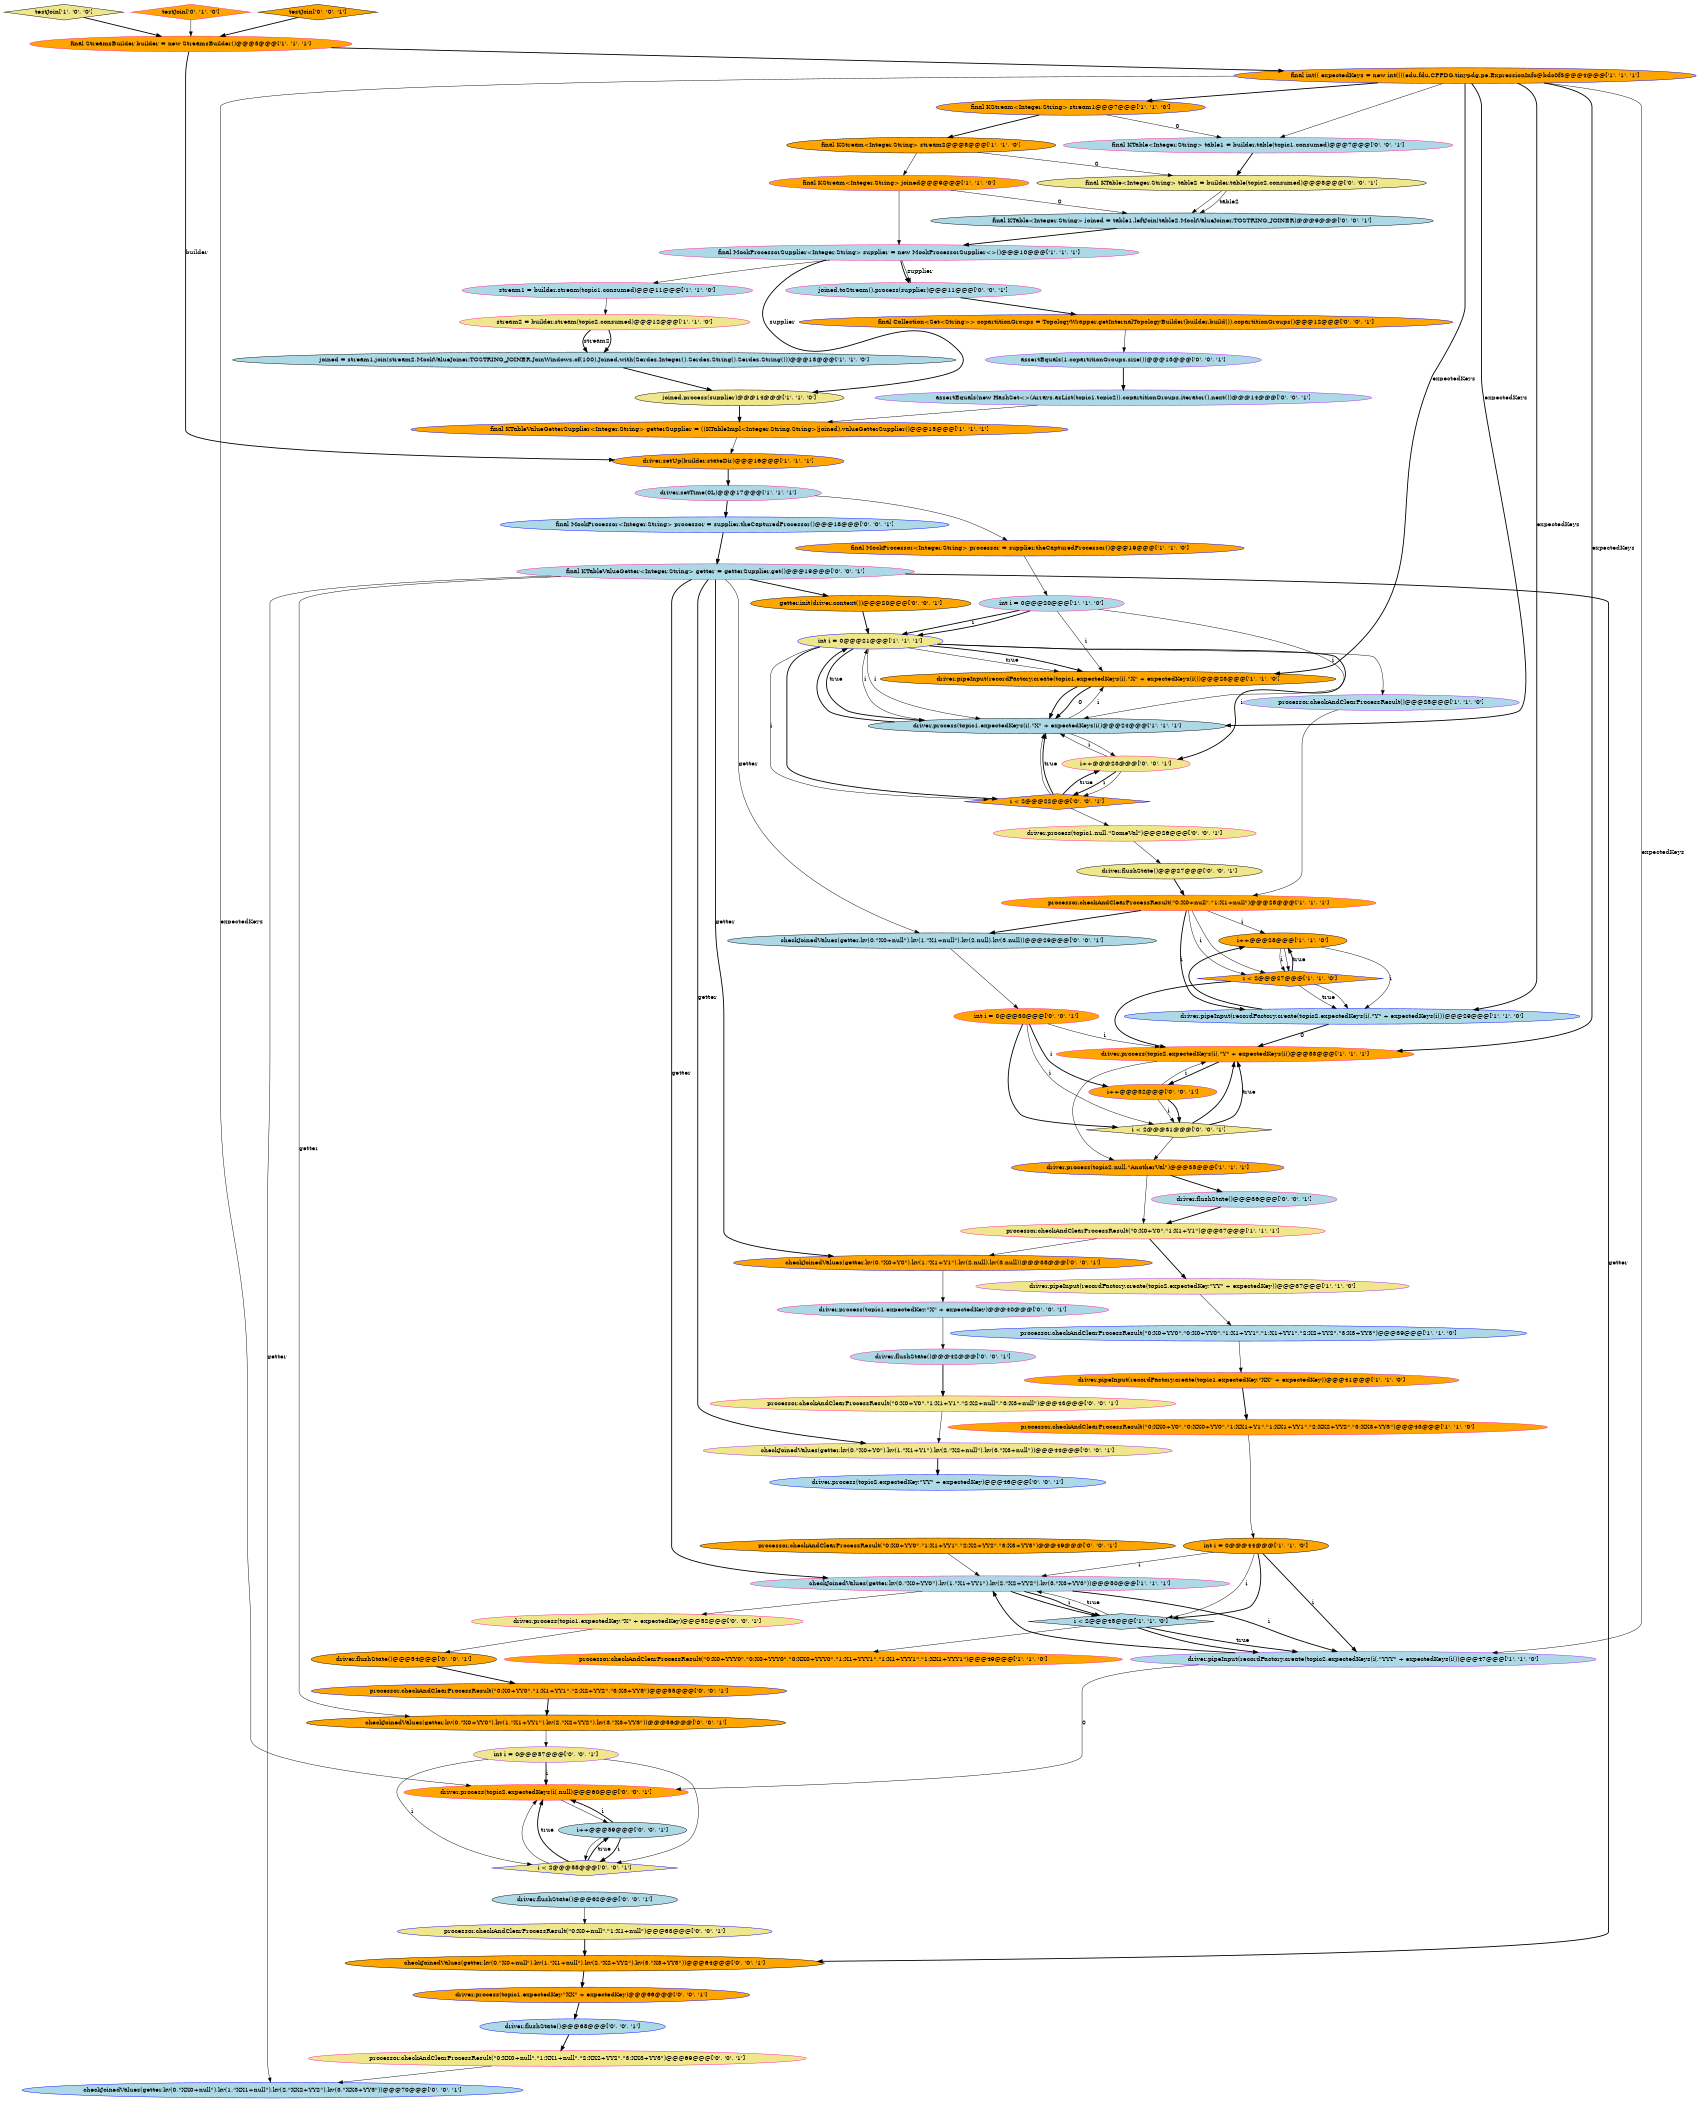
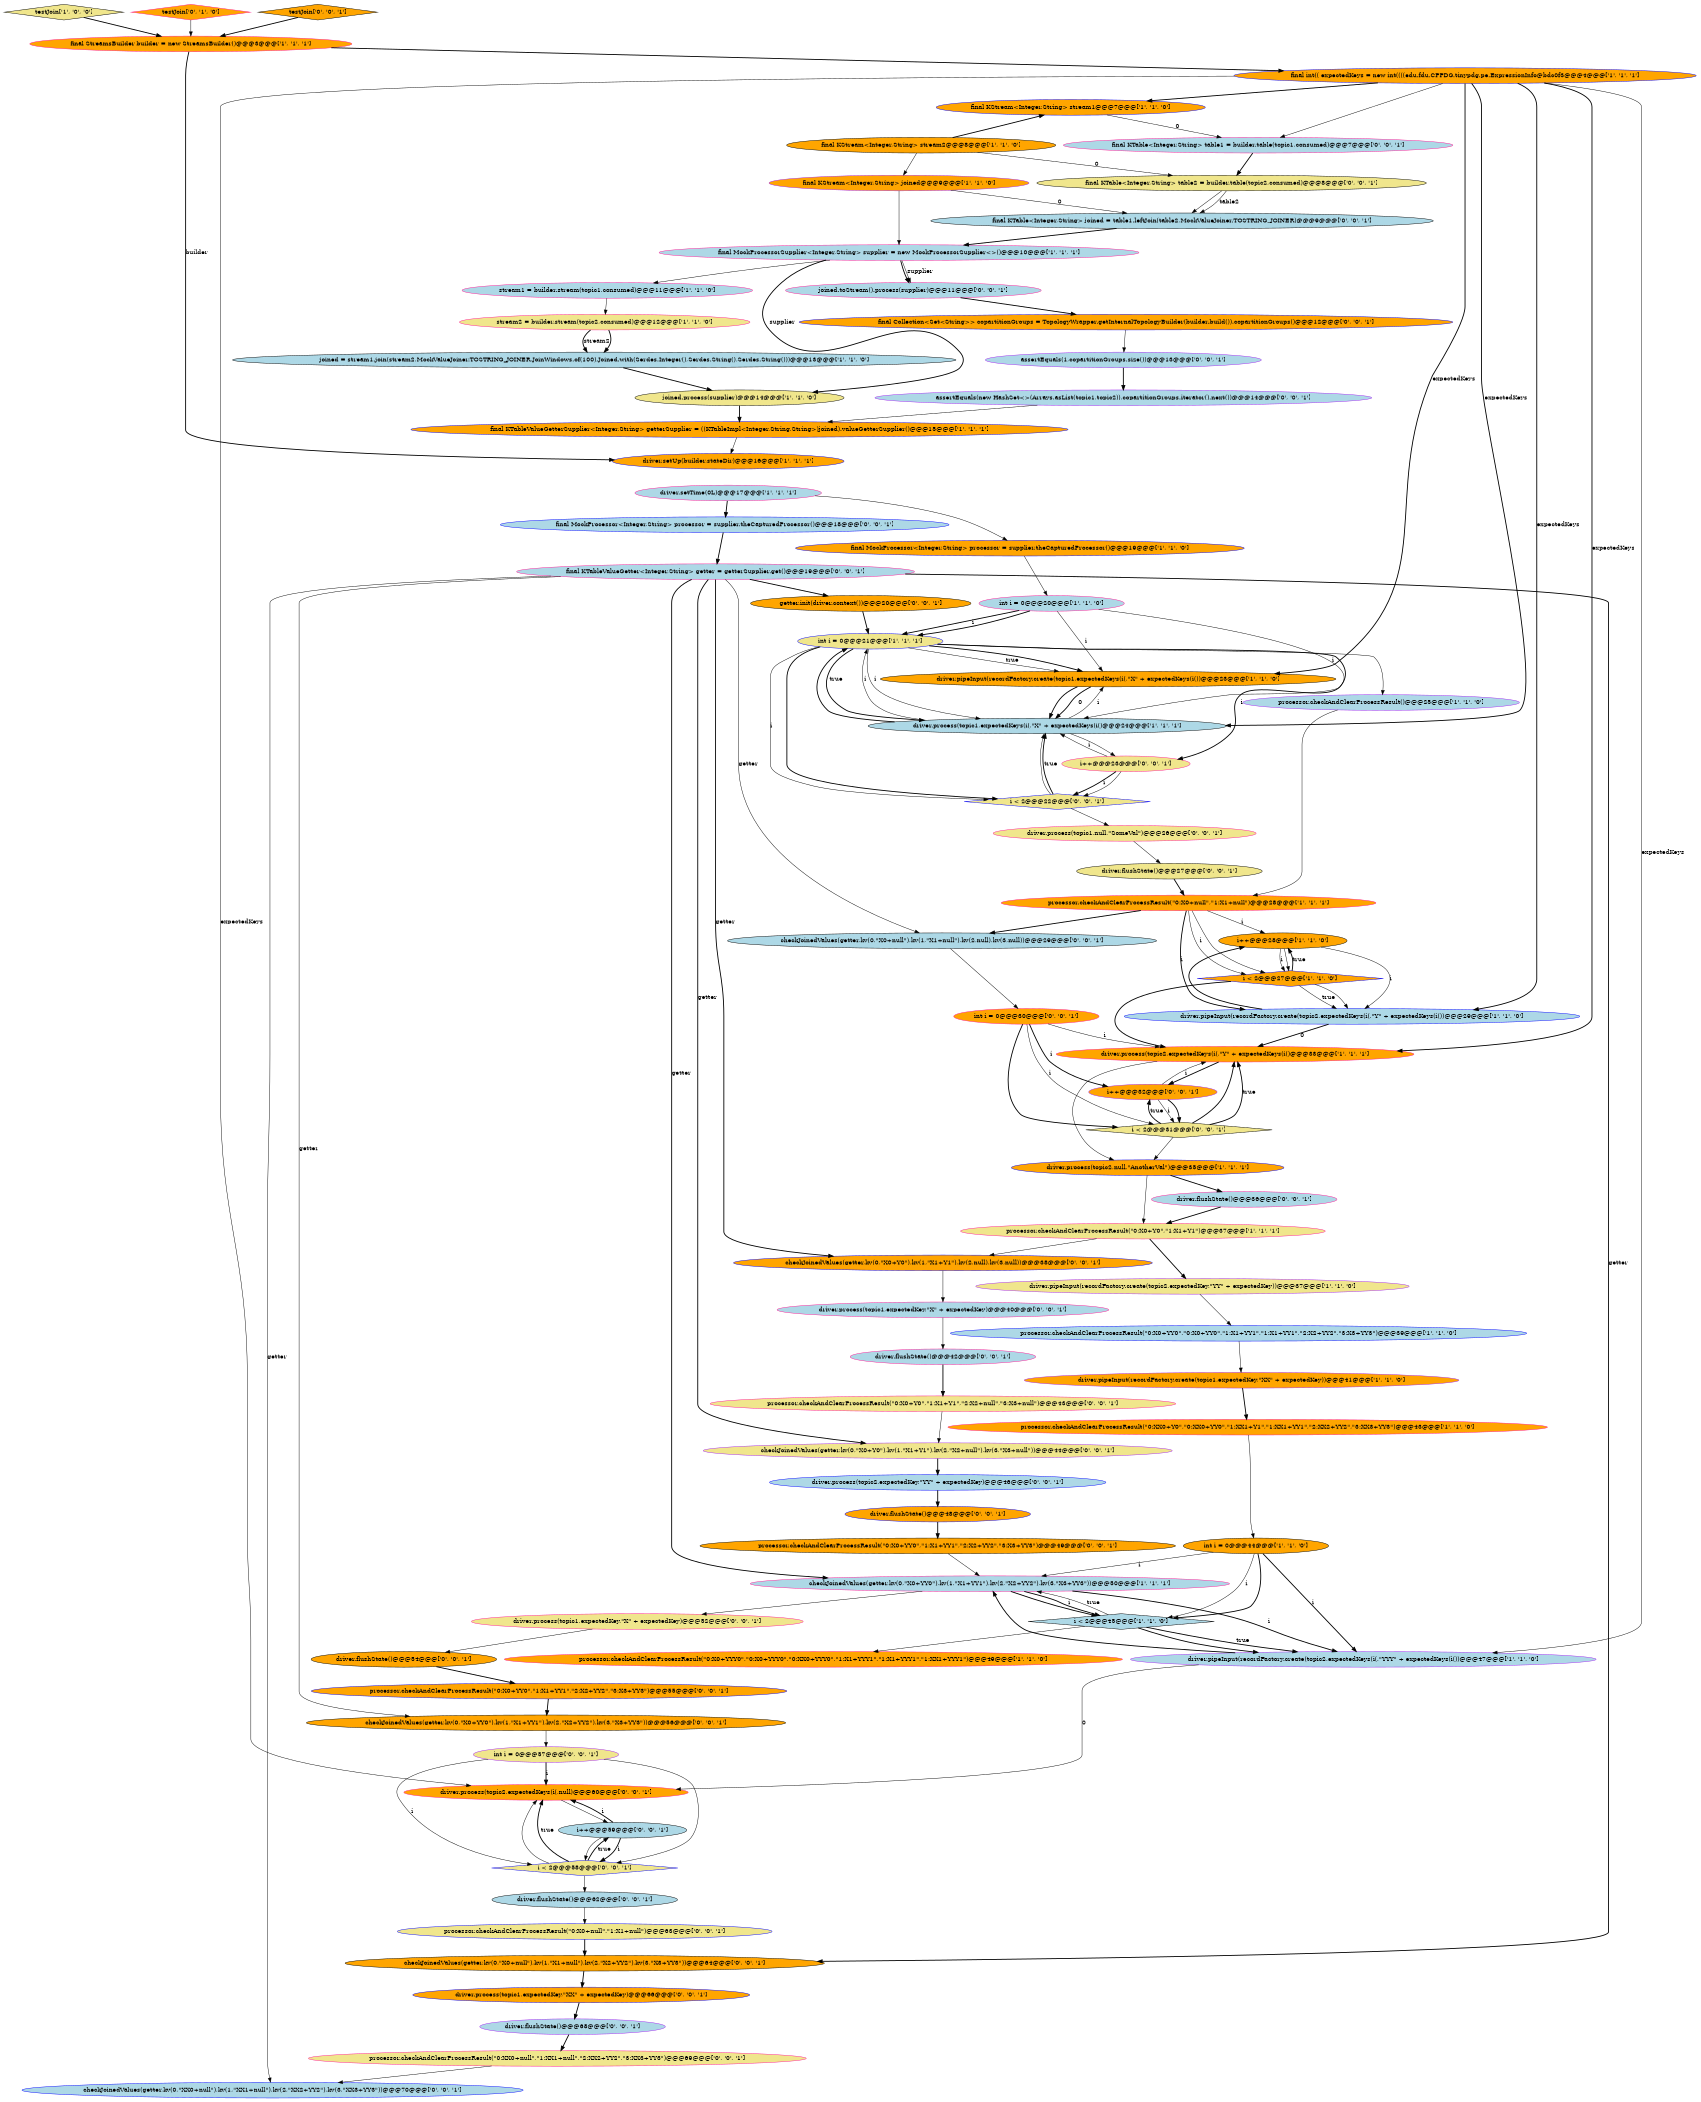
edge "final KStream<Integer,String> stream1@@@7@@@['1', '1', '0']" -> "final KStream<Integer,String> stream2@@@8@@@['1', '1', '0']": reversed
edge "driver.setUp(builder,stateDir)@@@16@@@['1', '1', '1']" -> "driver.setTime(0L)@@@17@@@['1', '1', '1']": removed
edge "i < 2@@@22@@@['0', '0', '1']" -> "i++@@@23@@@['0', '0', '1']": removed, label "true"
node "i < 2@@@22@@@['0', '0', '1']": fillcolor orange -> khaki
edge "i < 2@@@31@@@['0', '0', '1']" -> "i++@@@32@@@['0', '0', '1']": added, label "true"
node "driver.flushState()@@@48@@@['0', '0', '1']": added
edge "i < 2@@@58@@@['0', '0', '1']" -> "driver.flushState()@@@62@@@['0', '0', '1']": added
node "driver.flushState()@@@68@@@['0', '0', '1']": color blue -> purple
